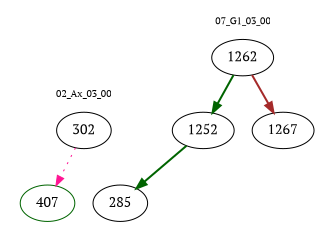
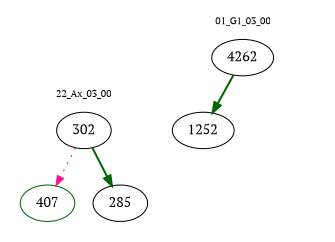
cluster "07_G1_03_00": label "07_G1_03_00" -> "01_G1_03_00"
node "1262": label "1262" -> "4262"
cluster "02_Ax_03_00": label "02_Ax_03_00" -> "22_Ax_03_00"
node "1267": removed
edge "1252" -> "285": now "302" -> "285"
